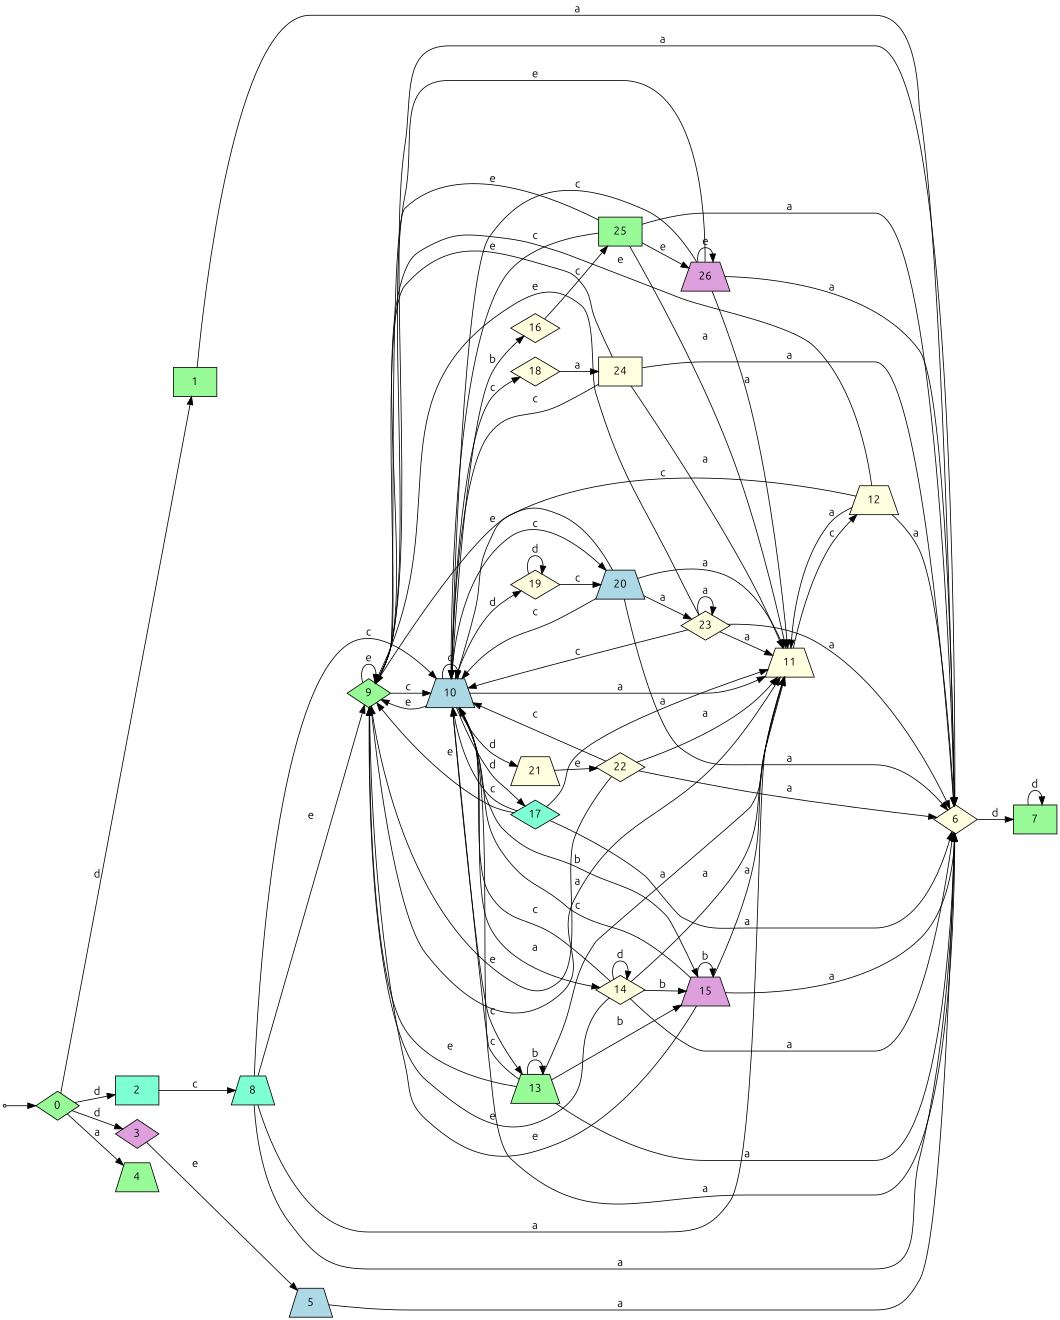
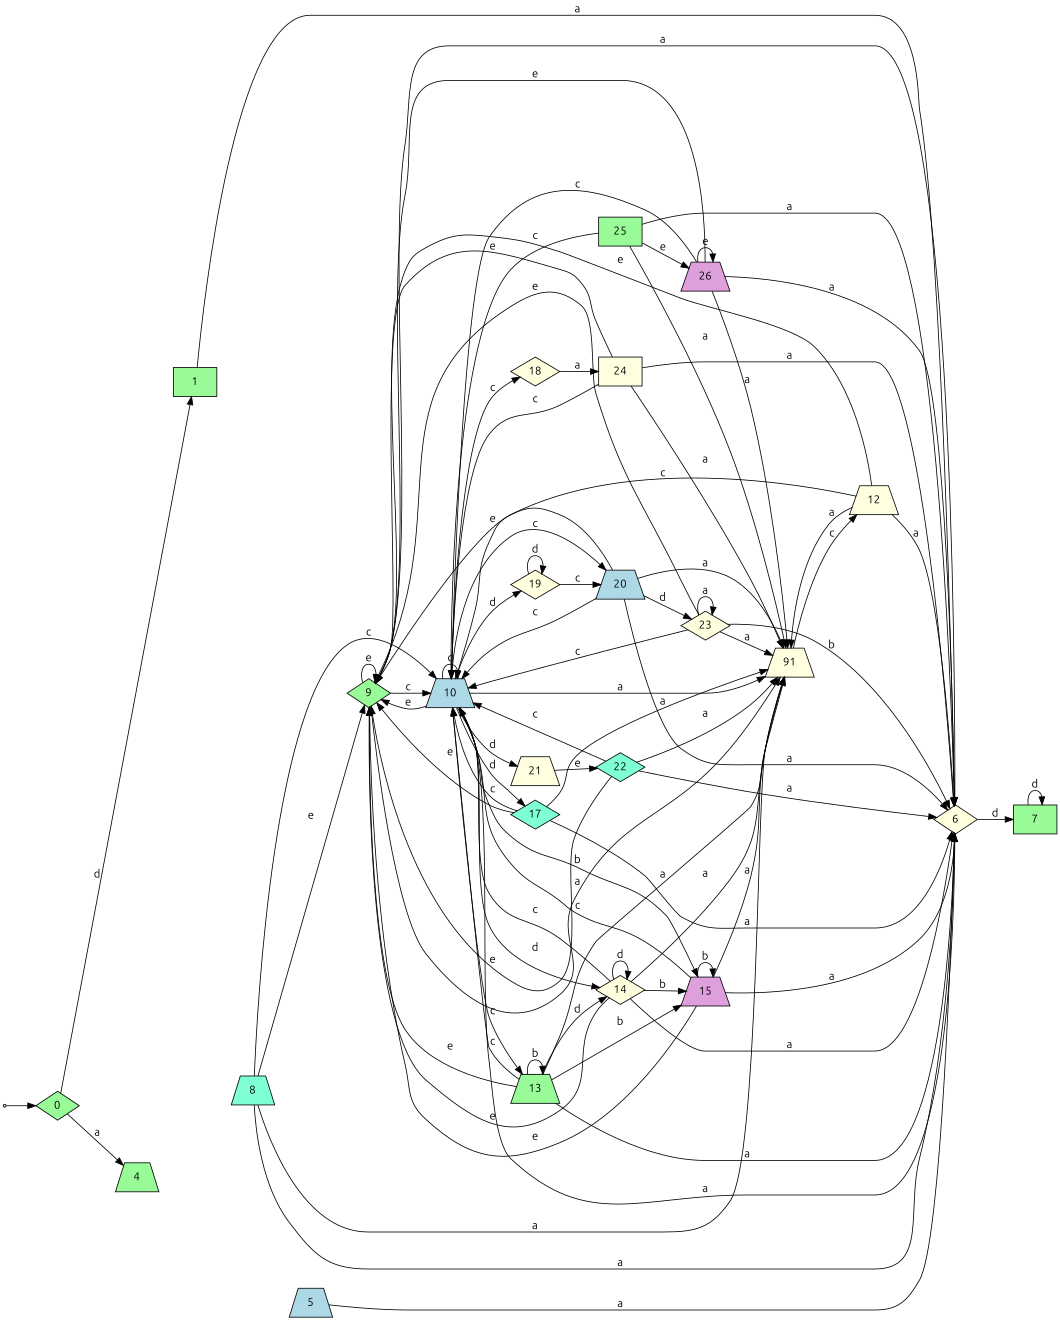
edge "25" -> "9": removed, label "e"
node "16": removed
edge "20" -> "23": label "a" -> "d"
edge "23" -> "6": label "a" -> "b"
node "11": label "11" -> "91"
node "22": fillcolor lightyellow -> aquamarine
edge "10" -> "14": label "a" -> "d"
edge "13" -> "14": added, label "d"
node "2": removed
node "3": removed
